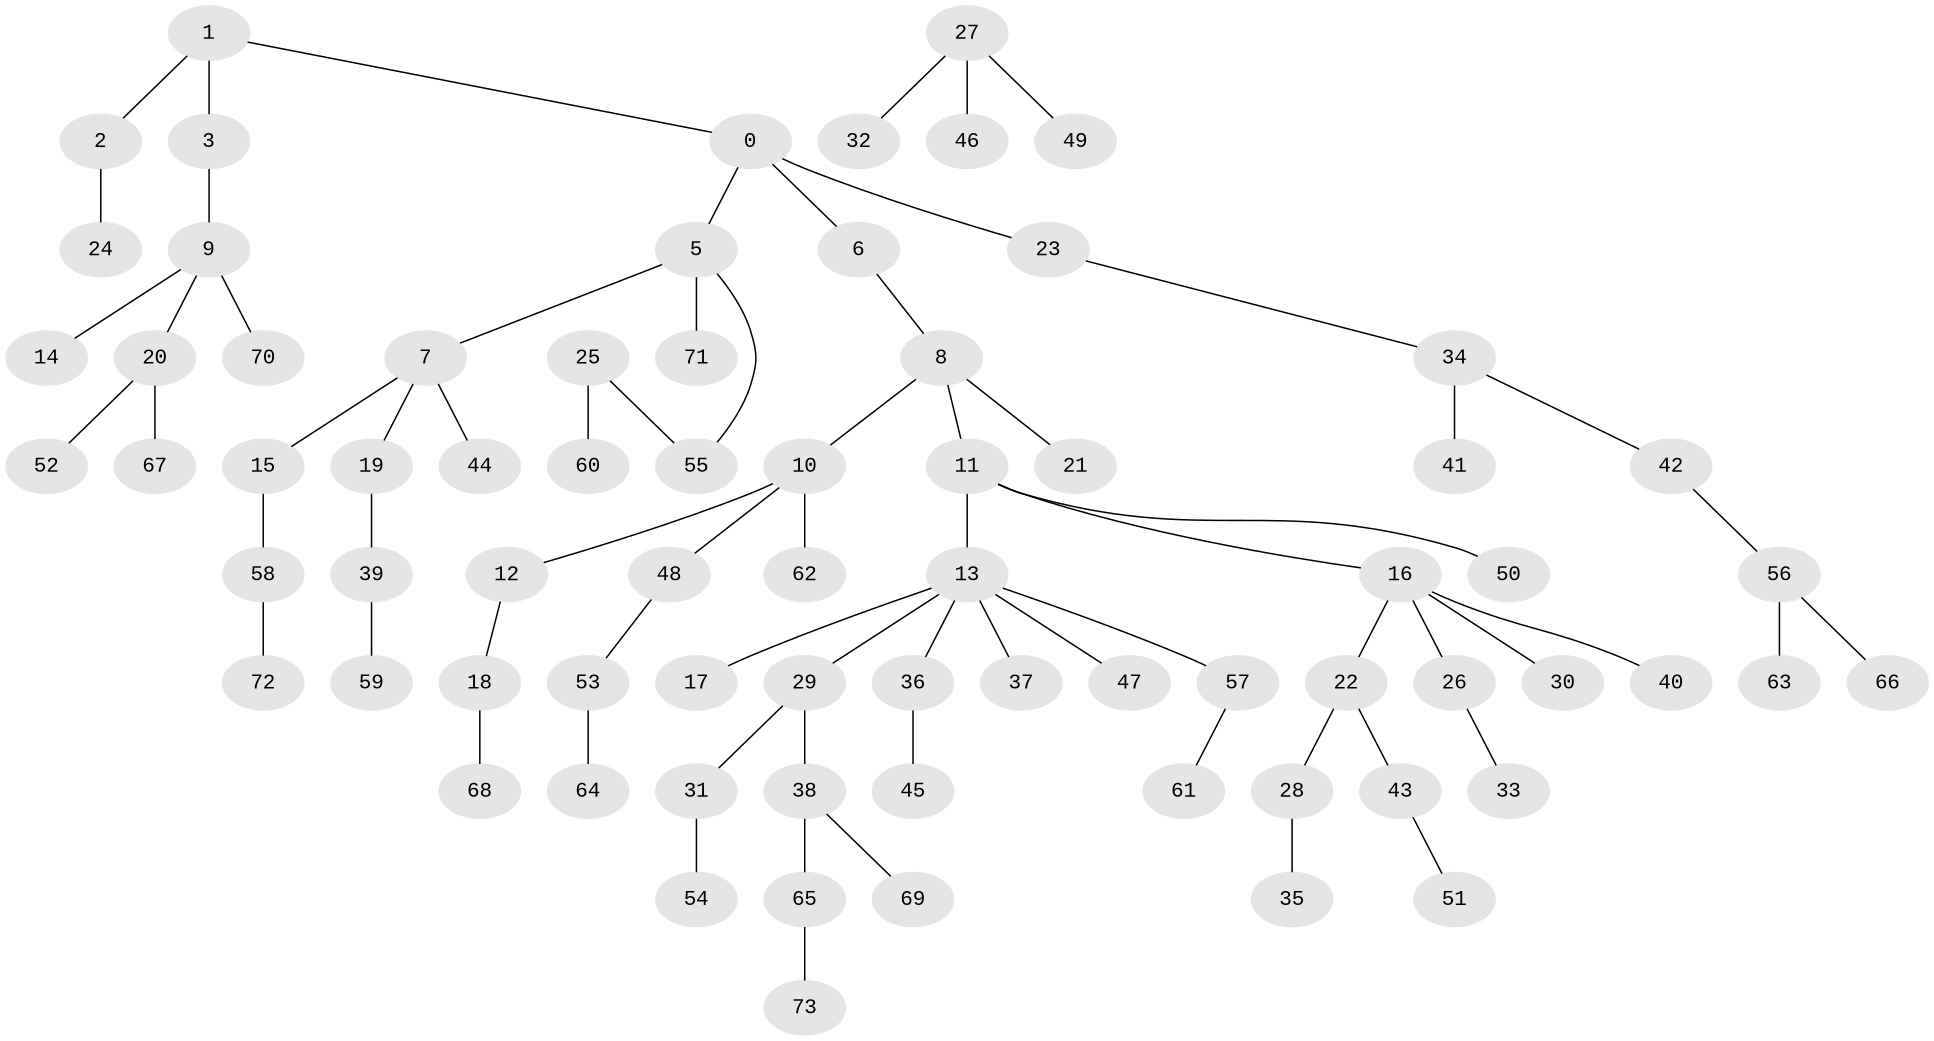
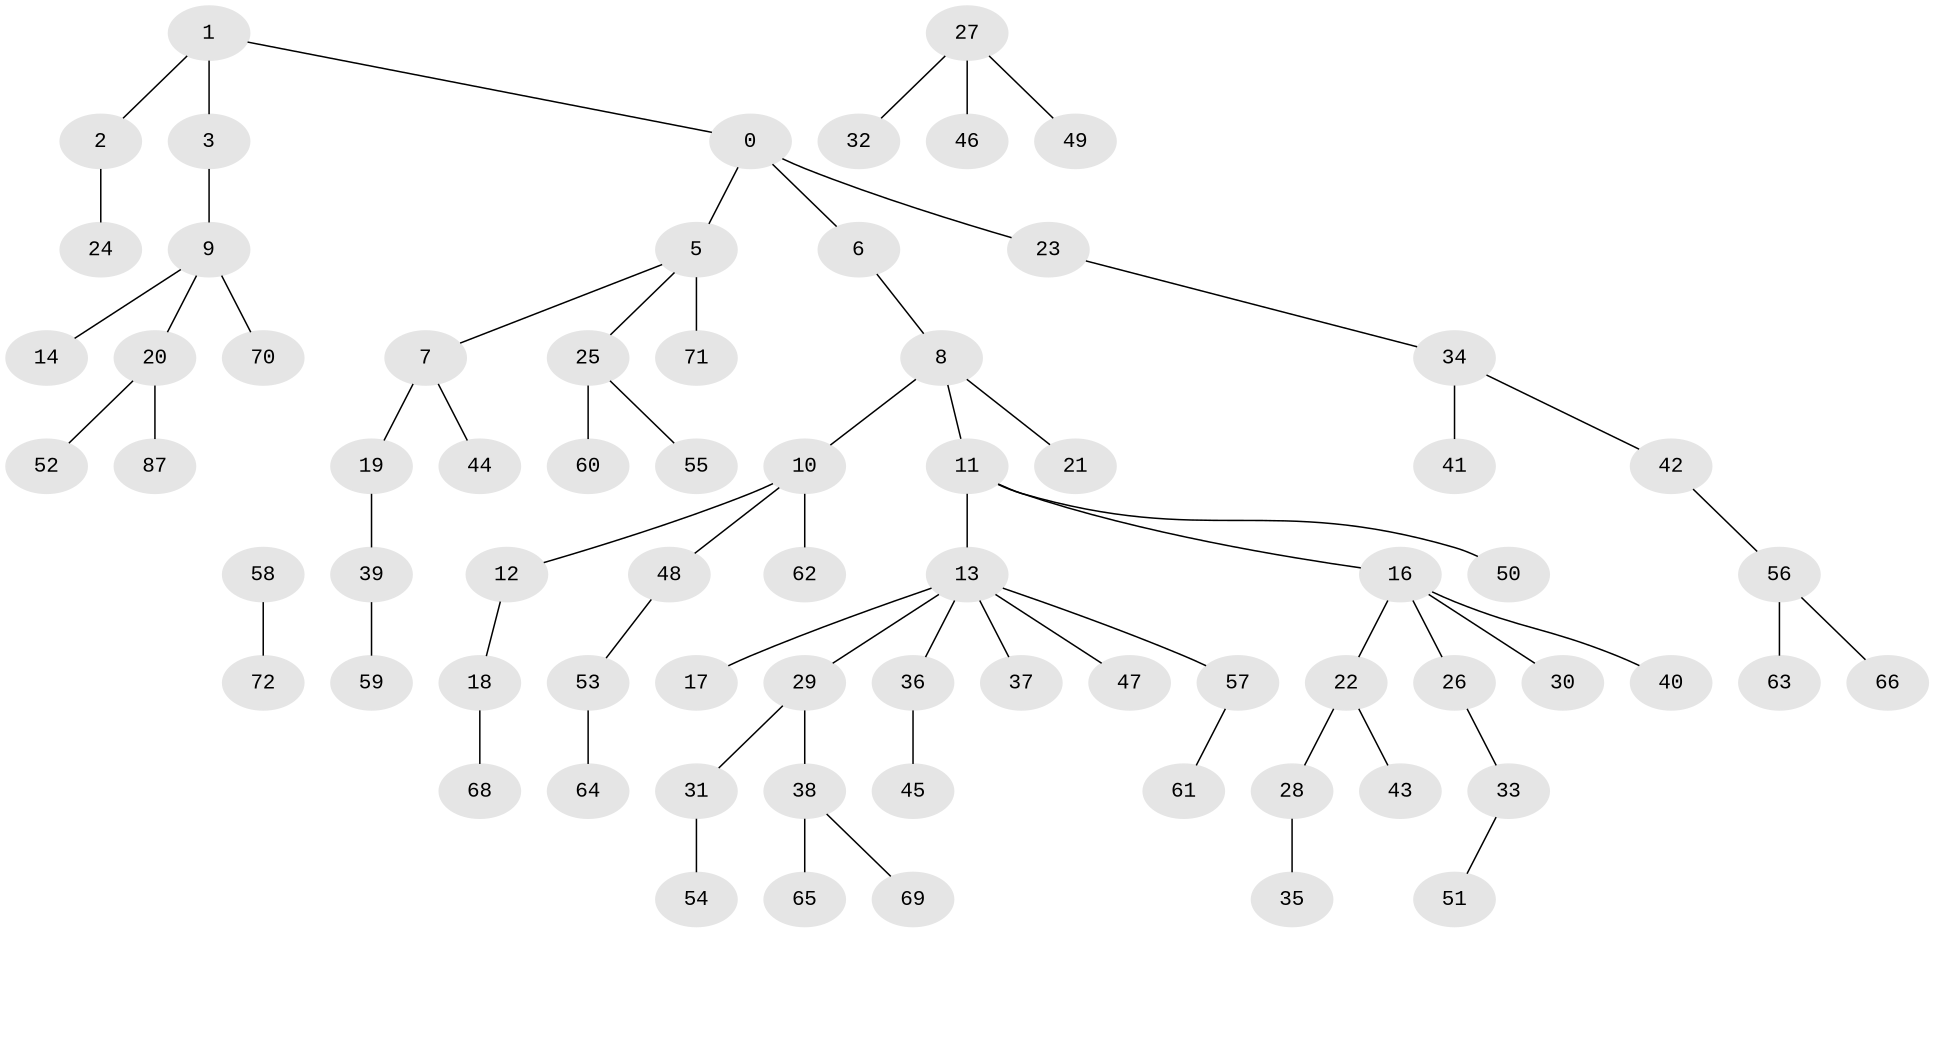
edge "5" -- "55": now "5" -- "25"
node "67": label "67" -> "87"
node "15": removed
edge "43" -- "51": now "33" -- "51"
node "73": removed
